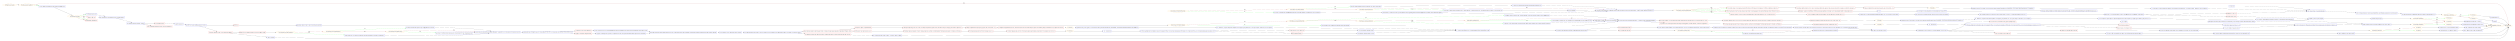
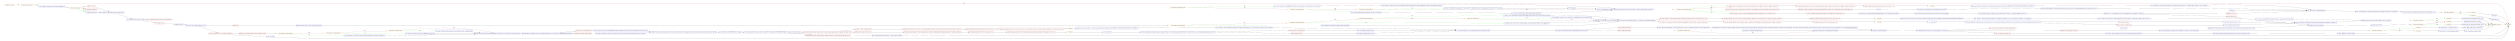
node "спасибо, дорогуша :3 Возвращаюсь к дизайну шахт": added
